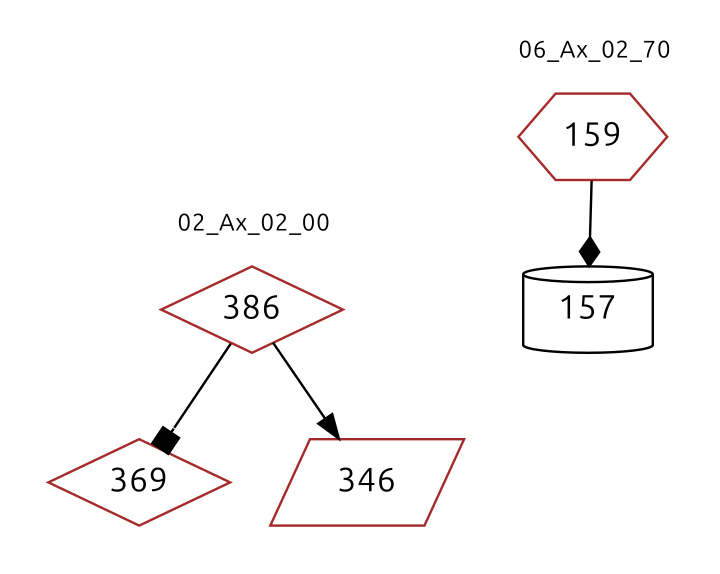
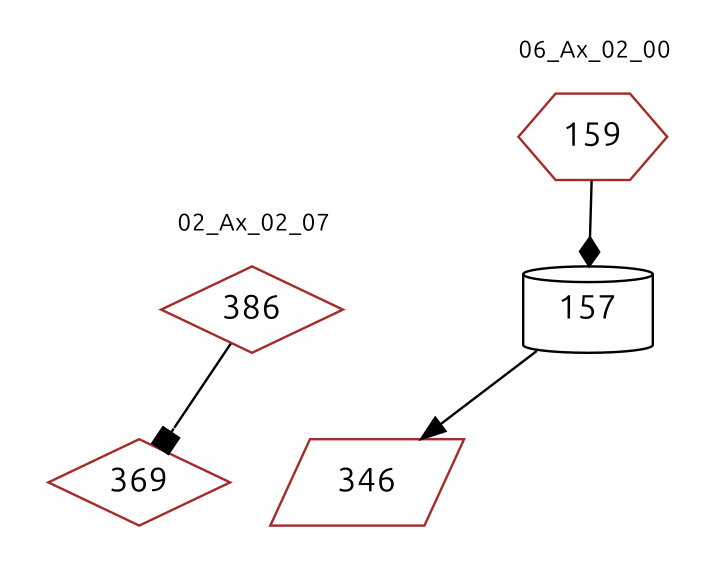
cluster "06_Ax_02_70": label "06_Ax_02_70" -> "06_Ax_02_00"
cluster "02_Ax_02_00": label "02_Ax_02_00" -> "02_Ax_02_07"
edge "386" -> "346": now "157" -> "346"
